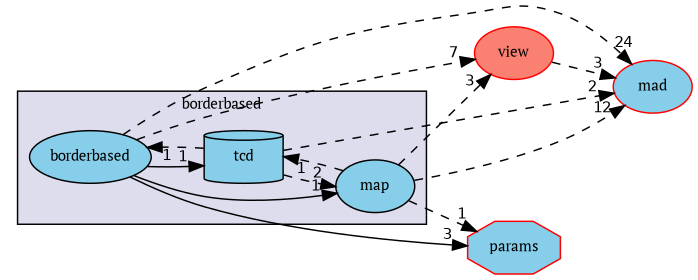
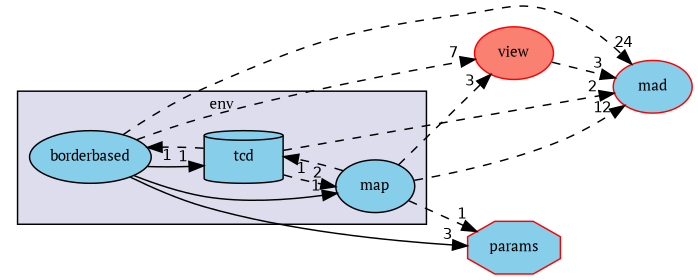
cluster "borderbased": label "borderbased" -> "env"
